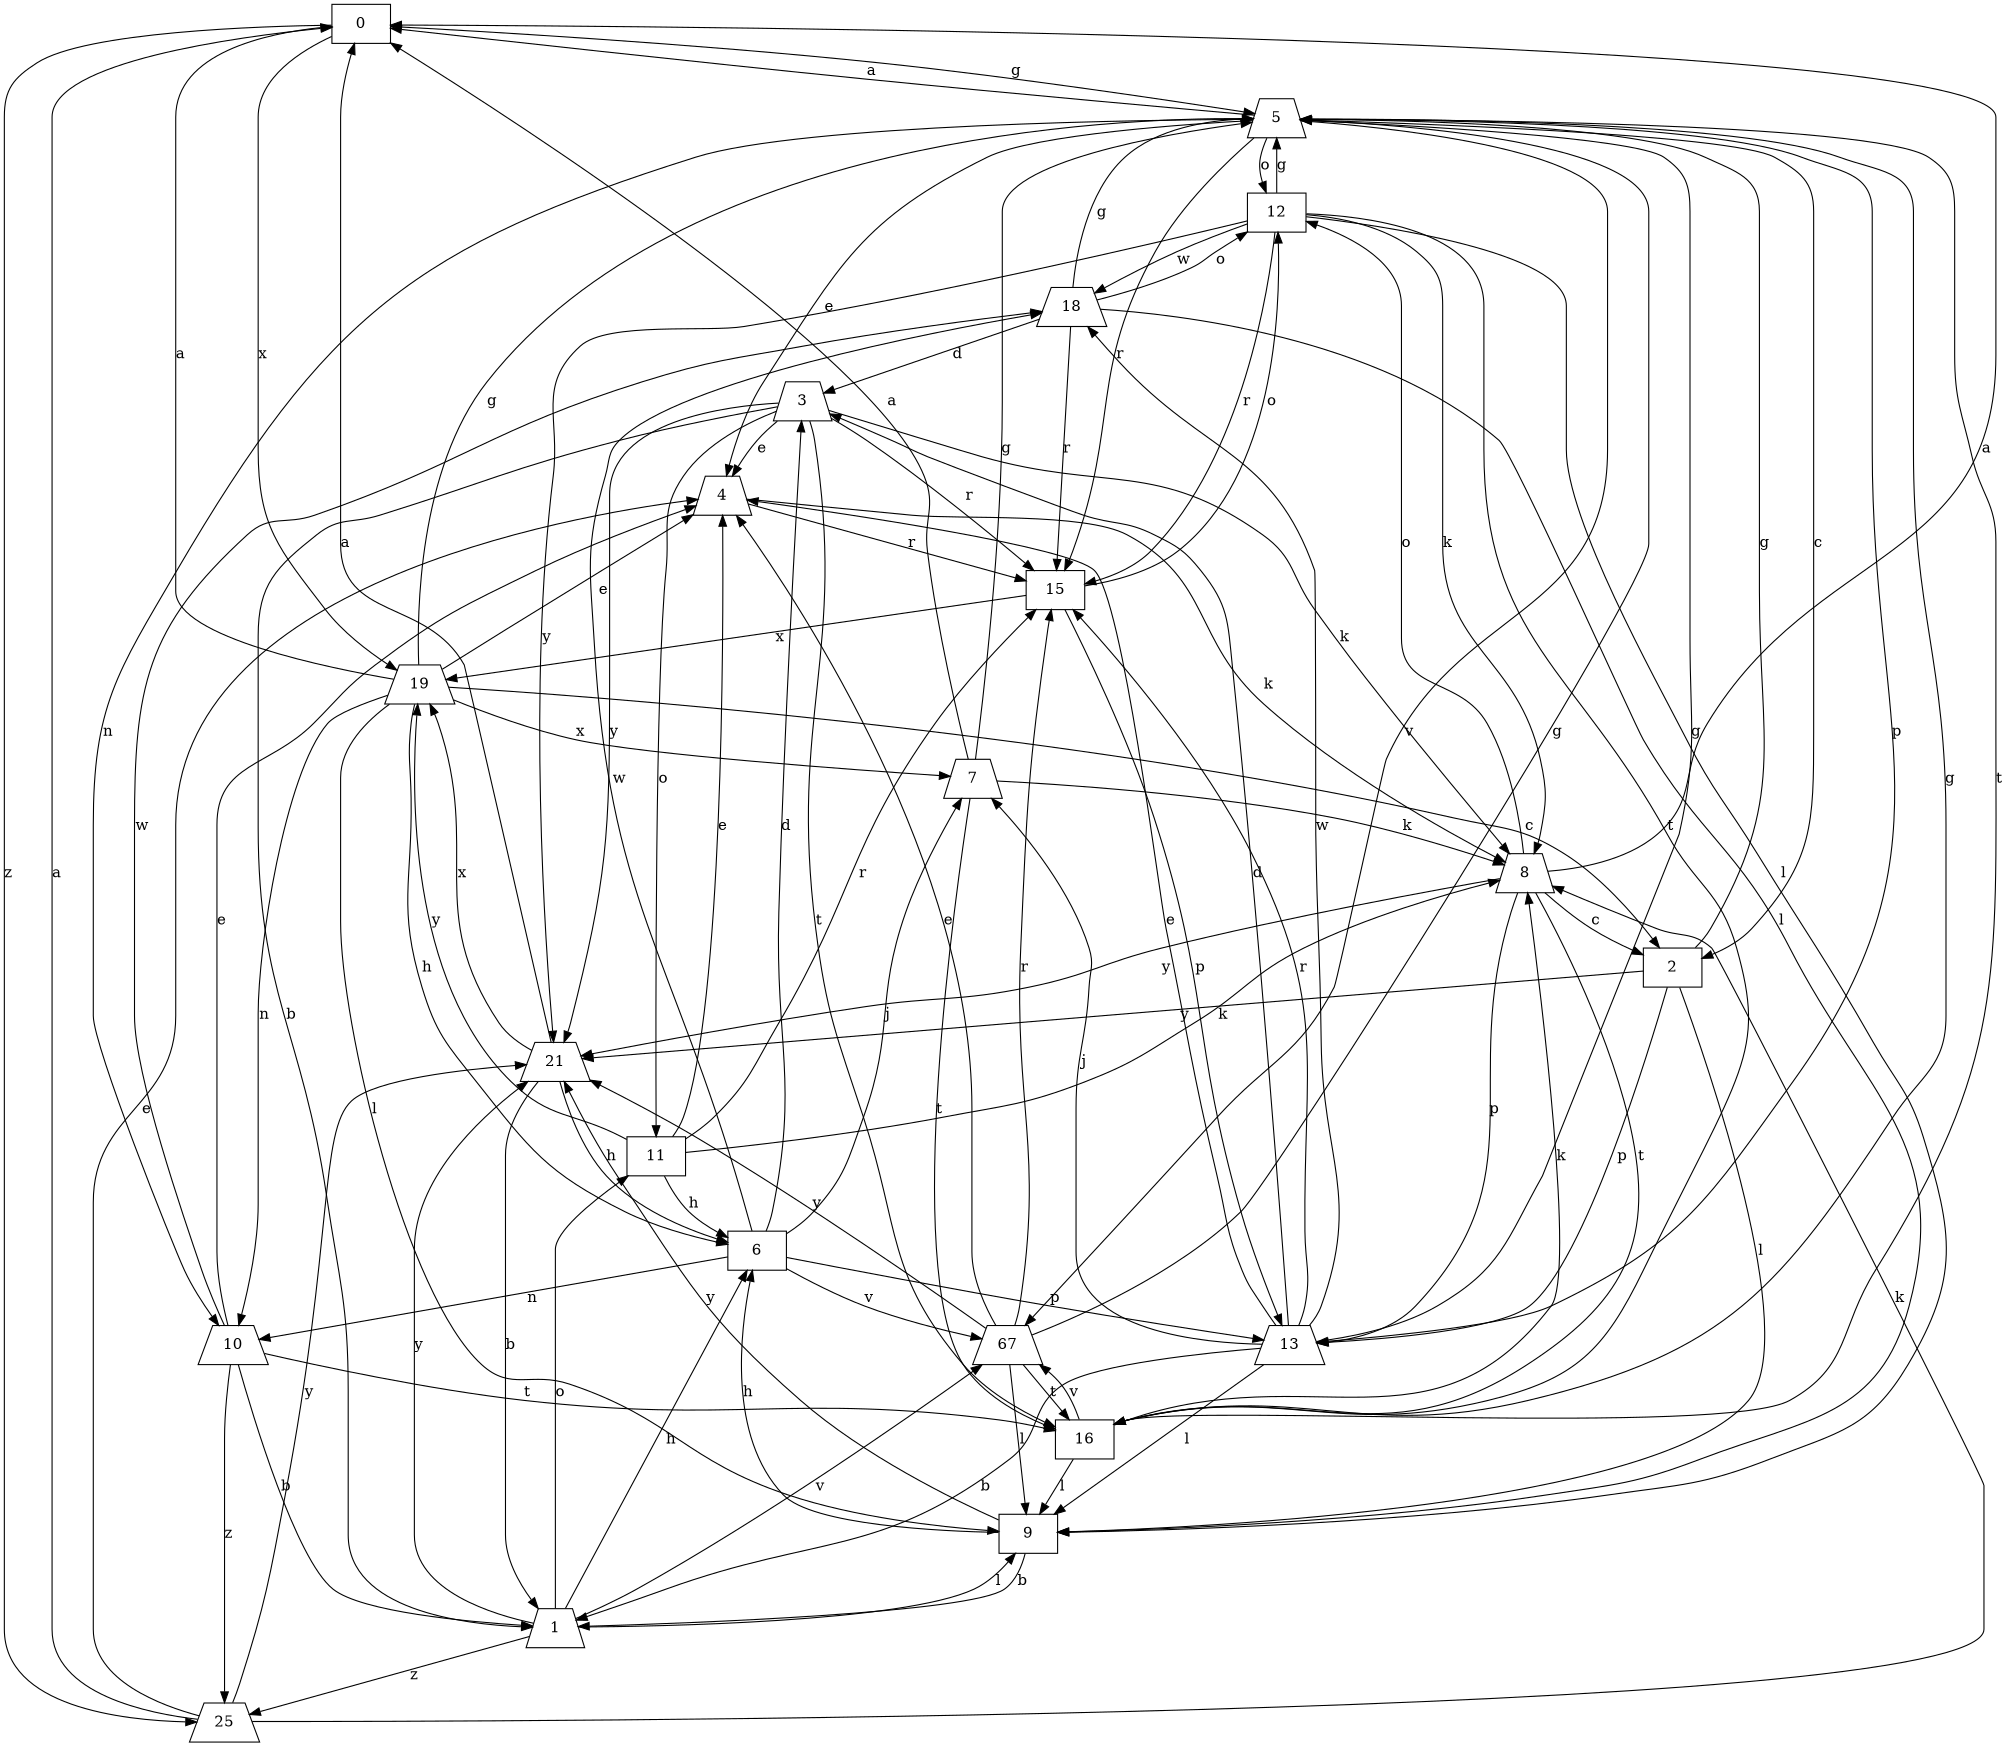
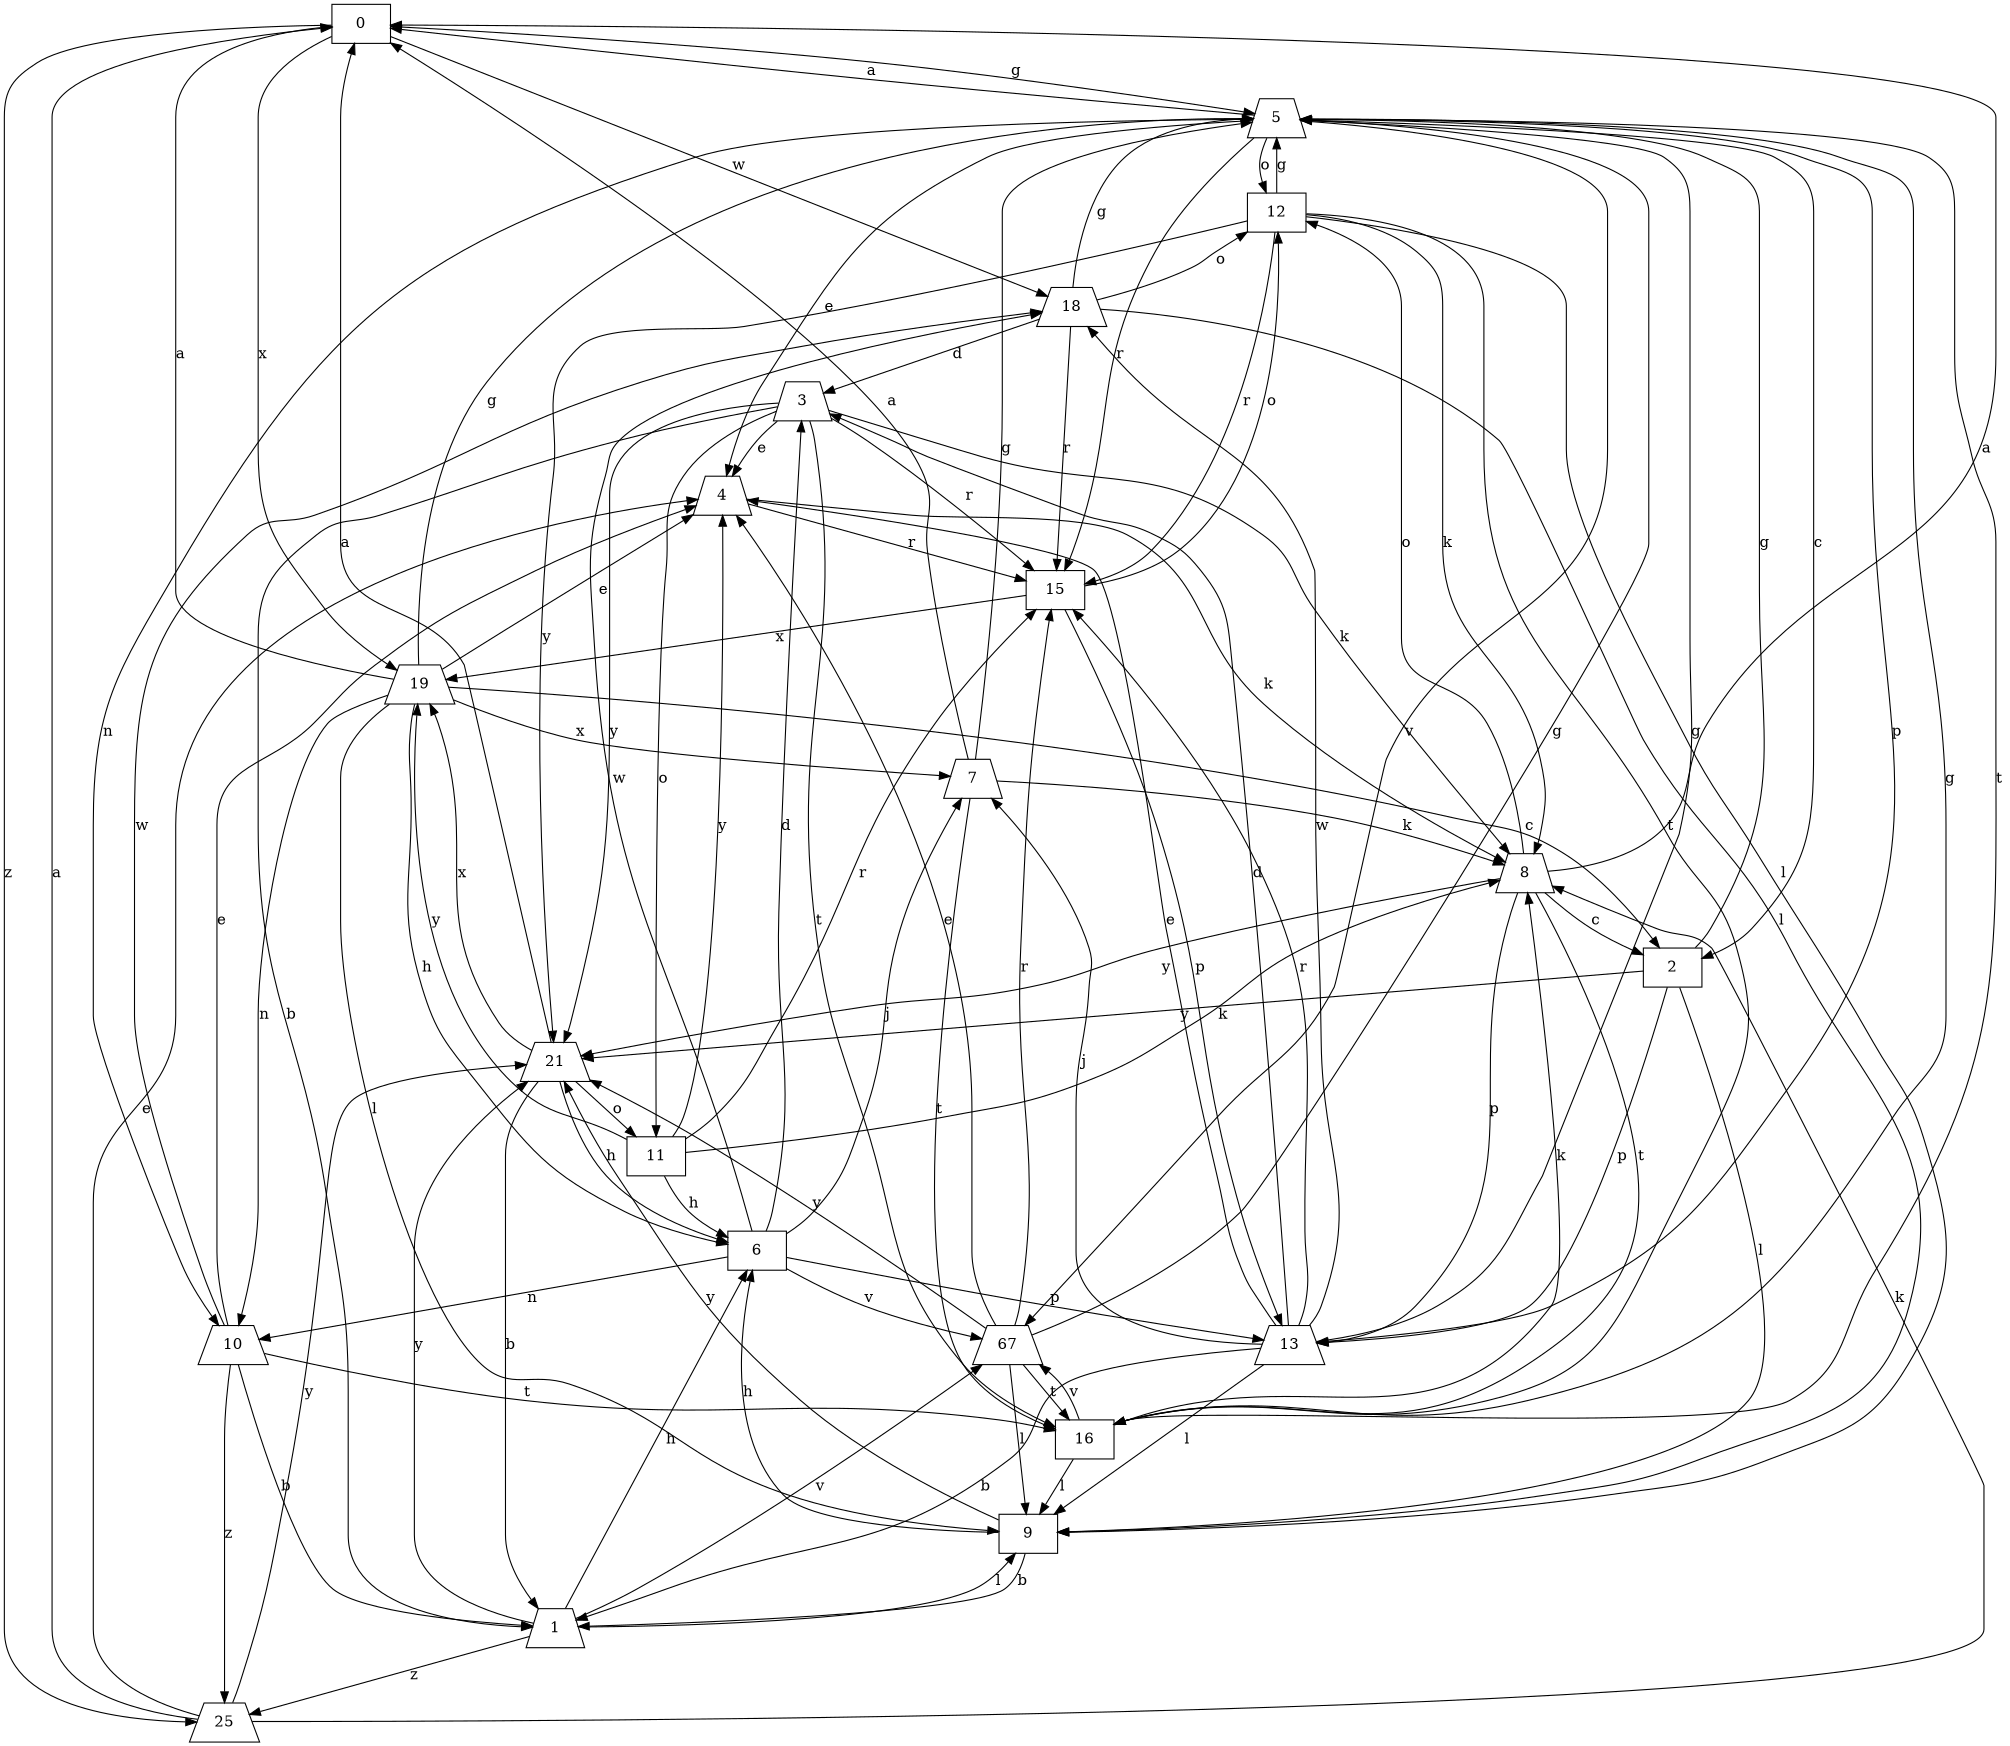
edge "12" -> "18": now "0" -> "18"
edge "11" -> "4": label "e" -> "y"
edge "1" -> "11": now "21" -> "11"
